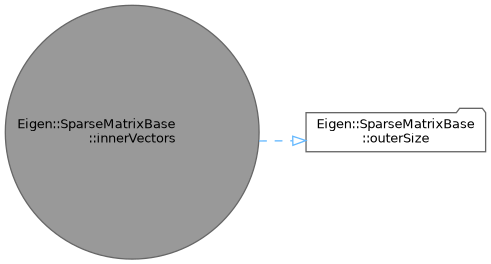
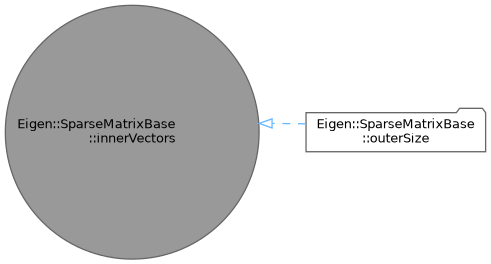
edge "Eigen::SparseMatrixBase ::innerVectors" -> "Eigen::SparseMatrixBase ::outerSize": reversed
